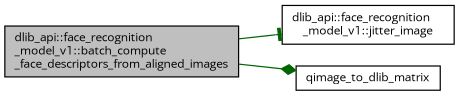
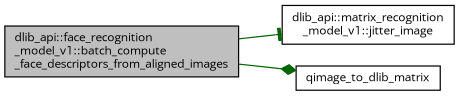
node "dlib_api::face_recognition _model_v1::jitter_image": label "dlib_api::face_recognition _model_v1::jitter_image" -> "dlib_api::matrix_recognition _model_v1::jitter_image"
